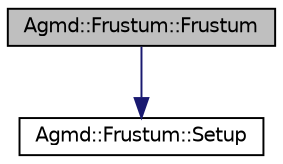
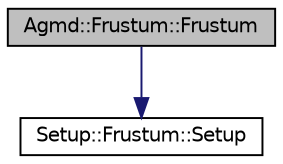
node "Agmd::Frustum::Setup": label "Agmd::Frustum::Setup" -> "Setup::Frustum::Setup"
